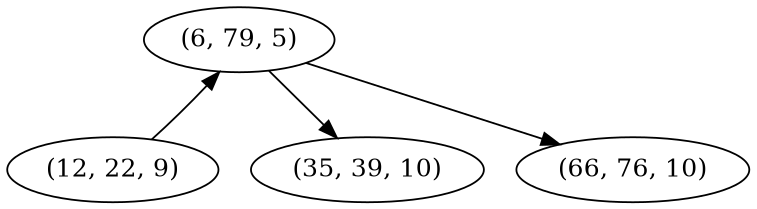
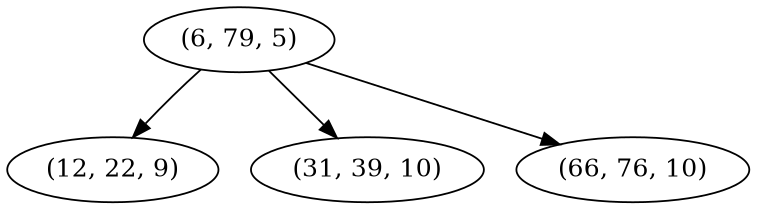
edge "(12, 22, 9)" -> "(6, 79, 5)": reversed
node "(35, 39, 10)": label "(35, 39, 10)" -> "(31, 39, 10)"
